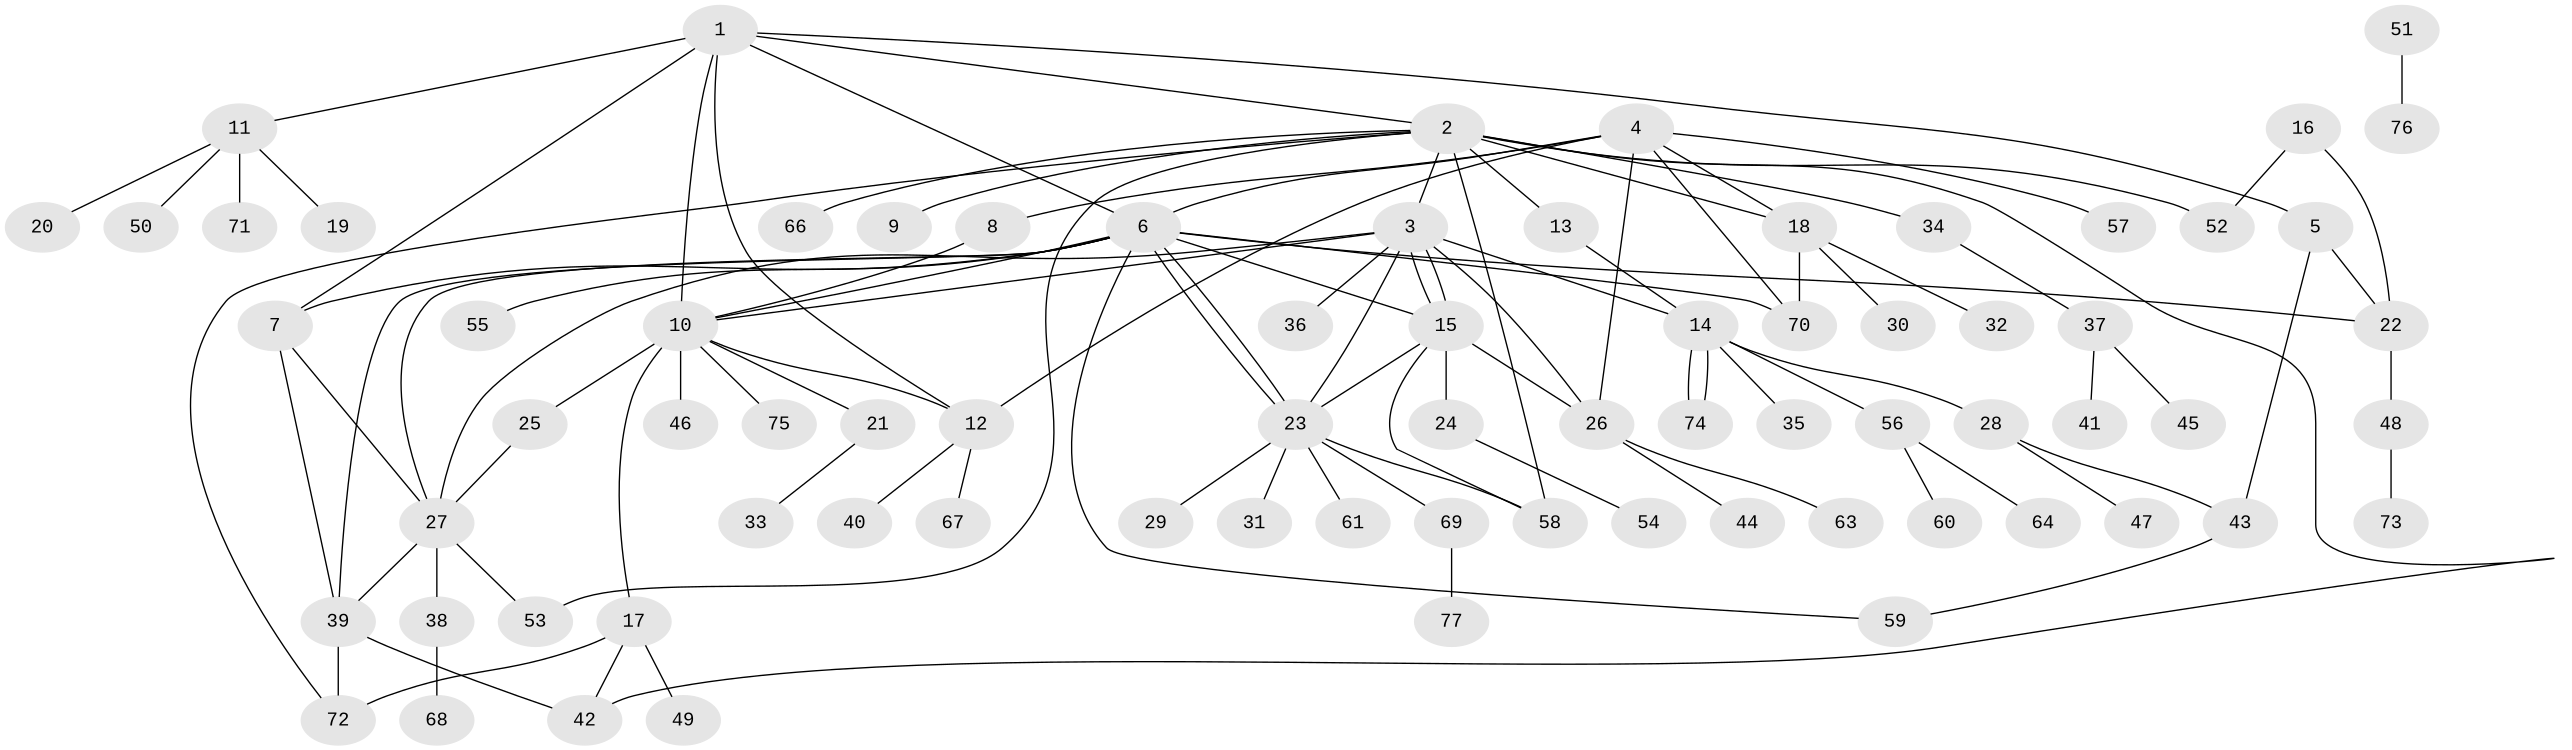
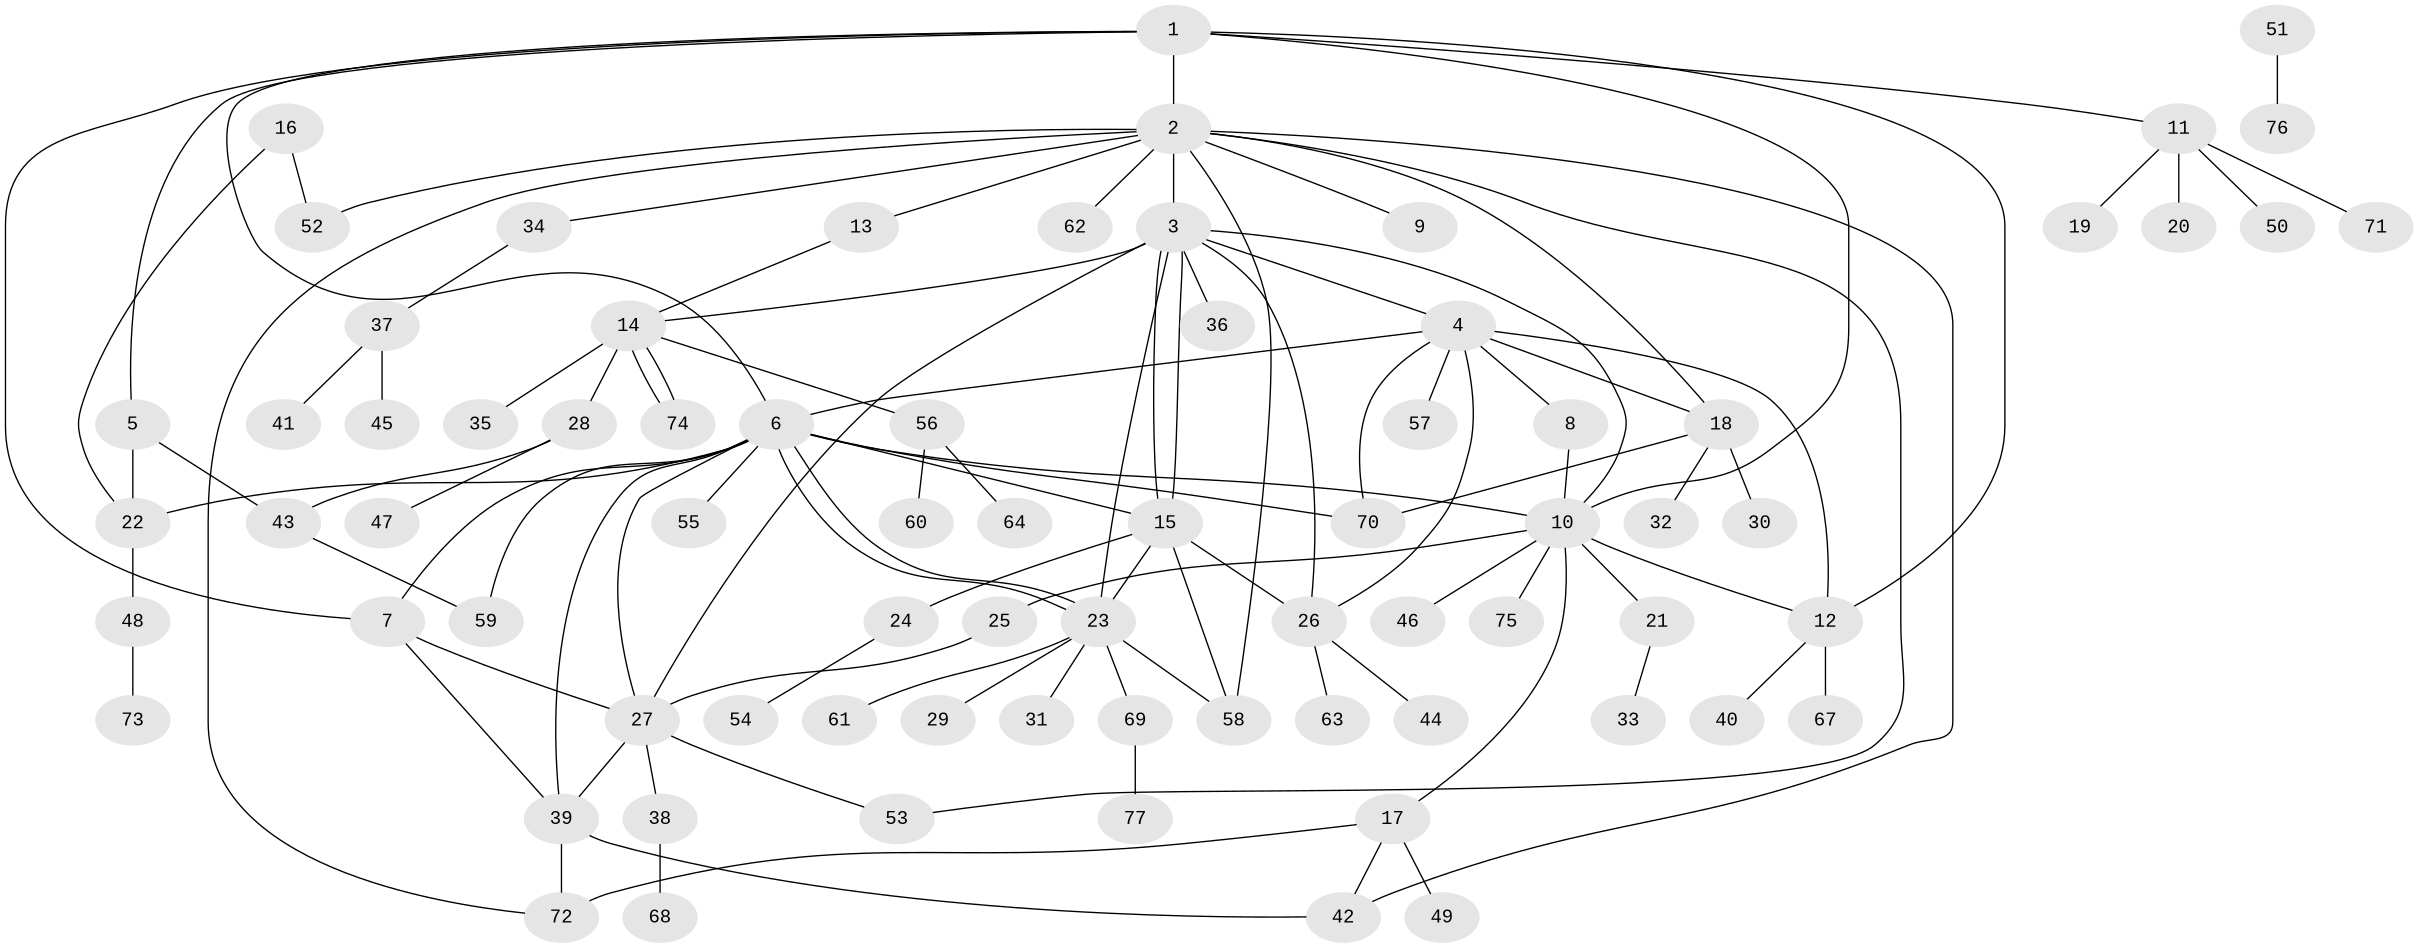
node "66": label "66" -> "62"
edge "3" -- "4": added
